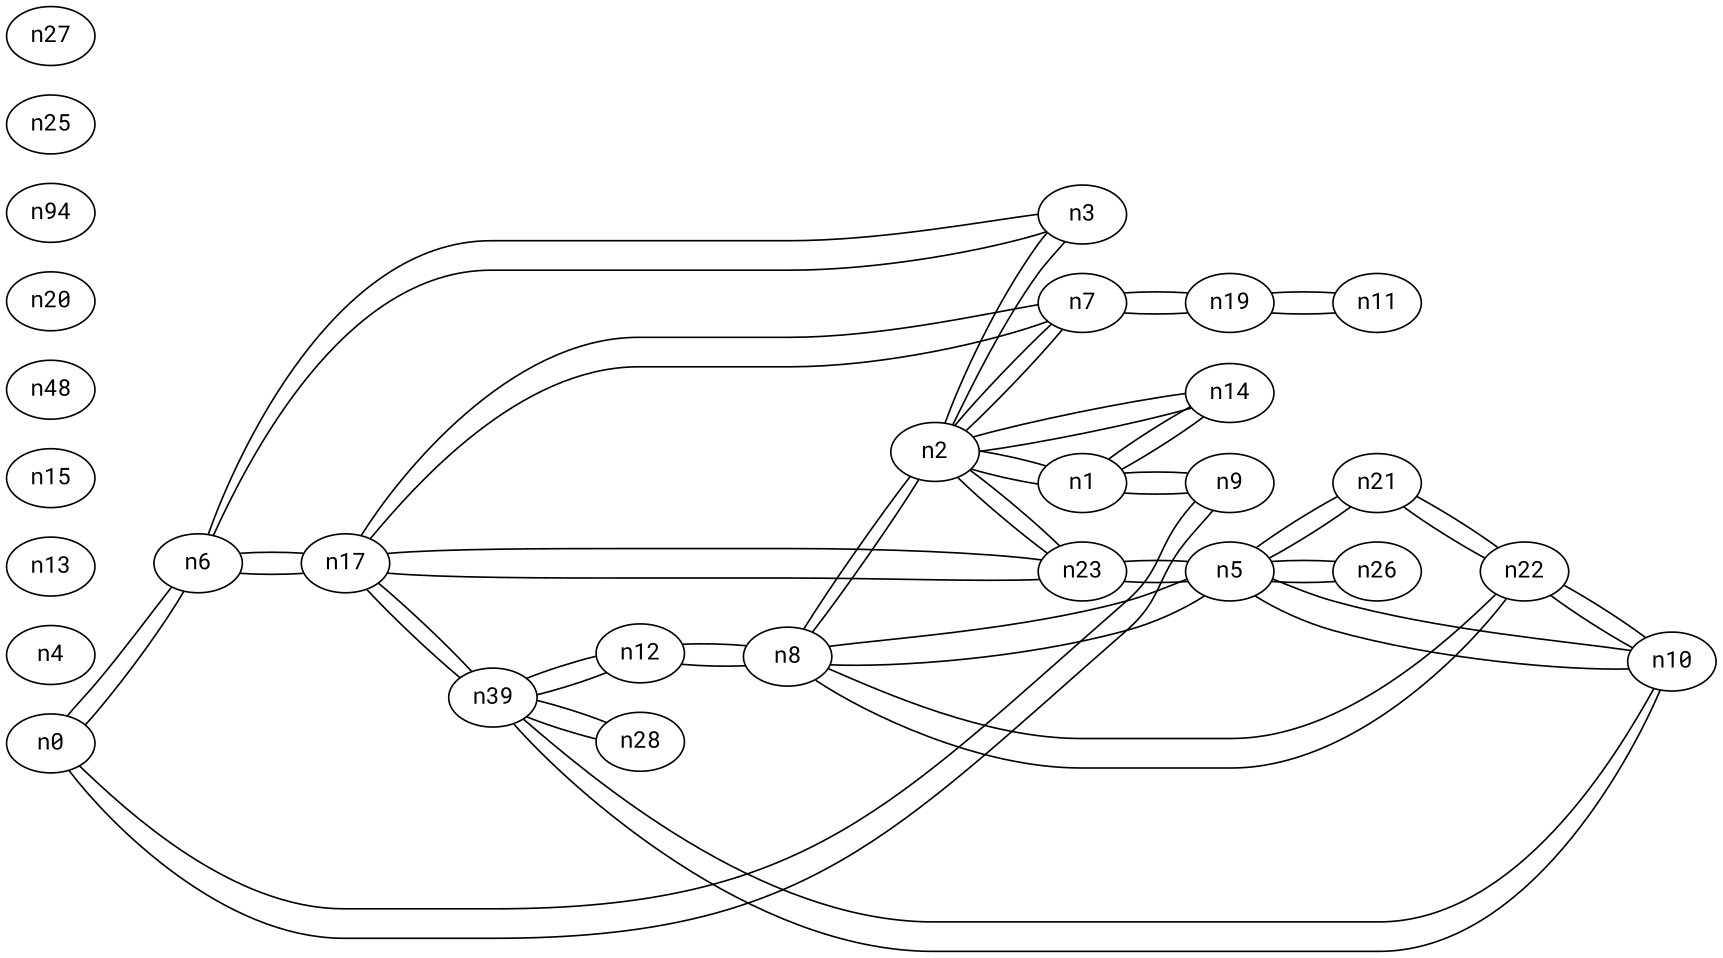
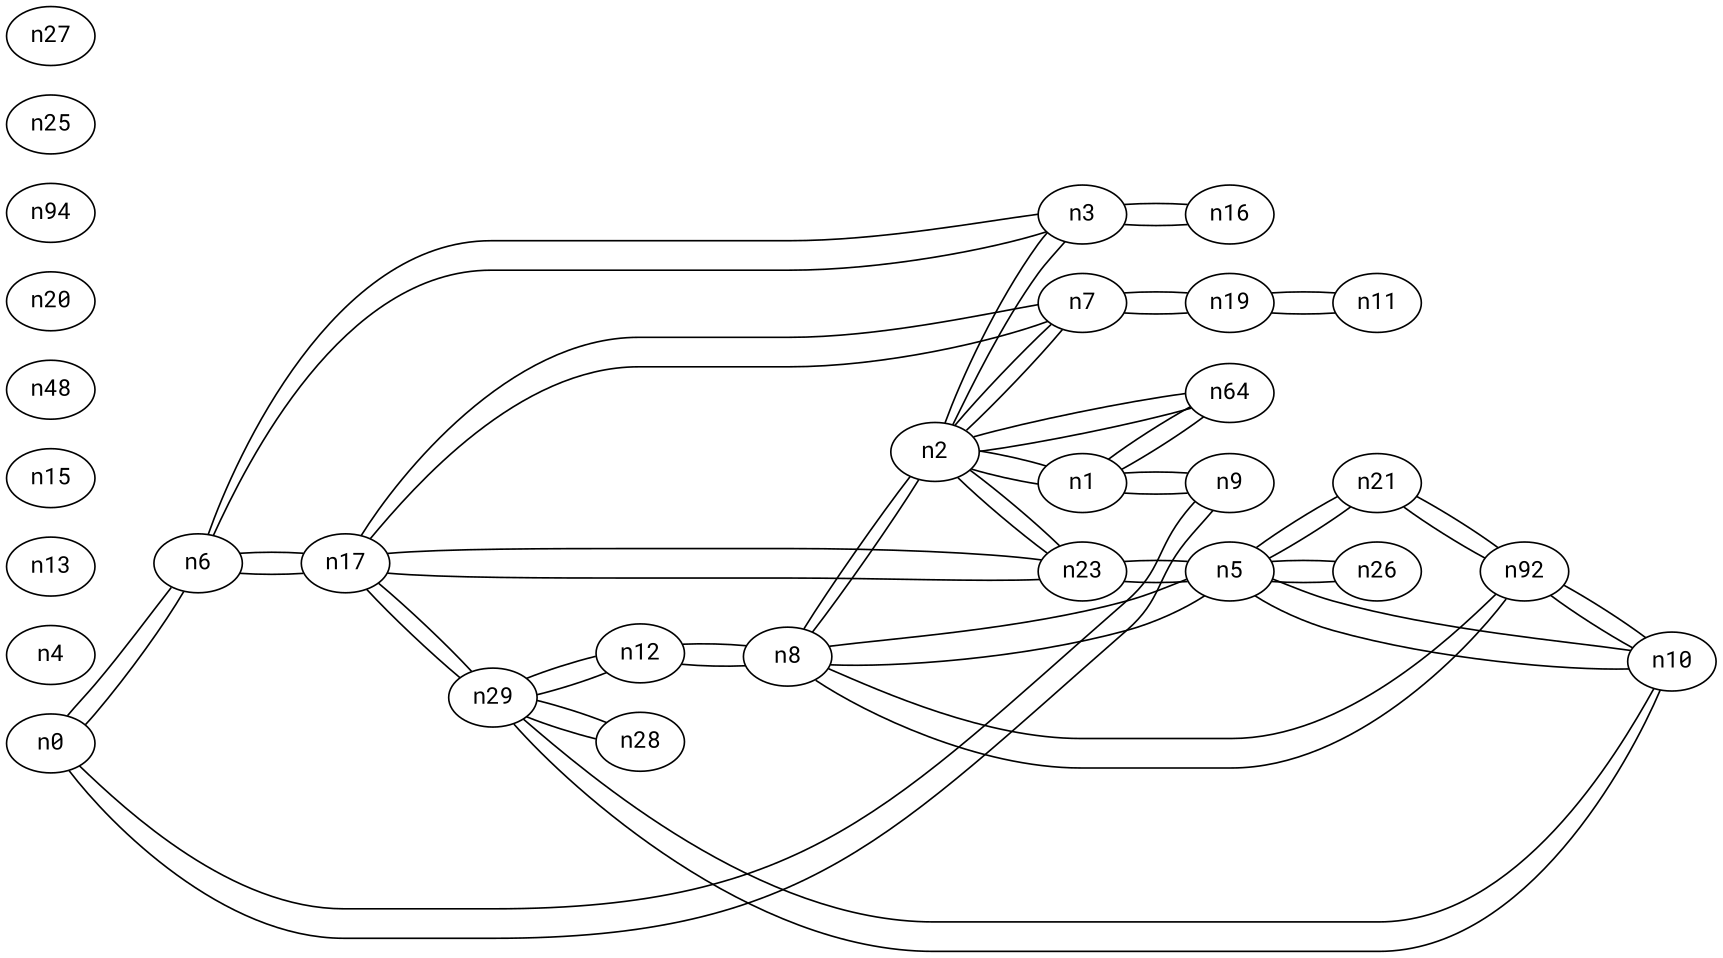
node "n16": added
node "n14": label "n14" -> "n64"
node "n22": label "n22" -> "n92"
node "n39": label "n39" -> "n29"
